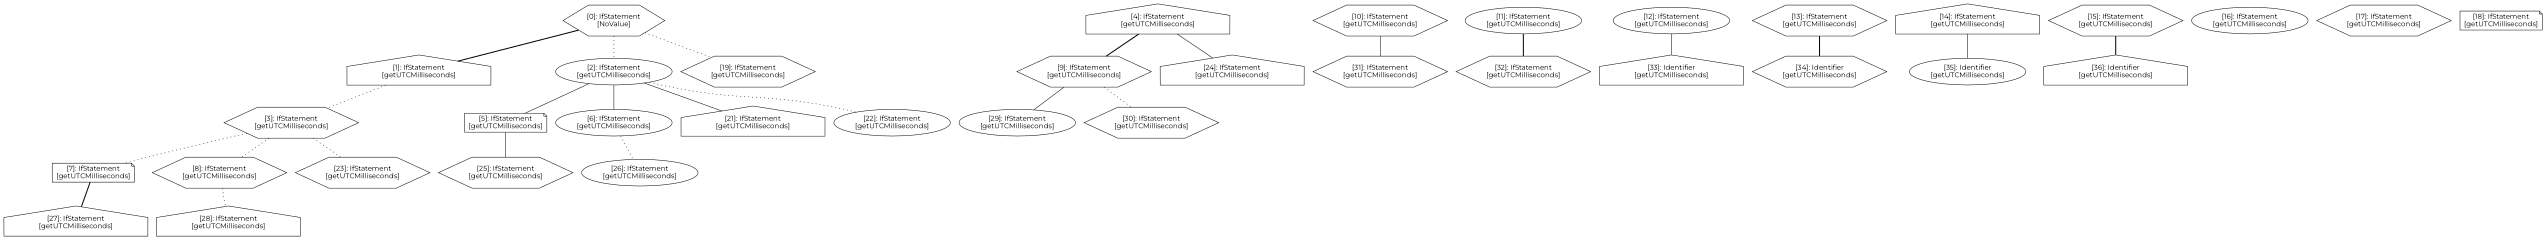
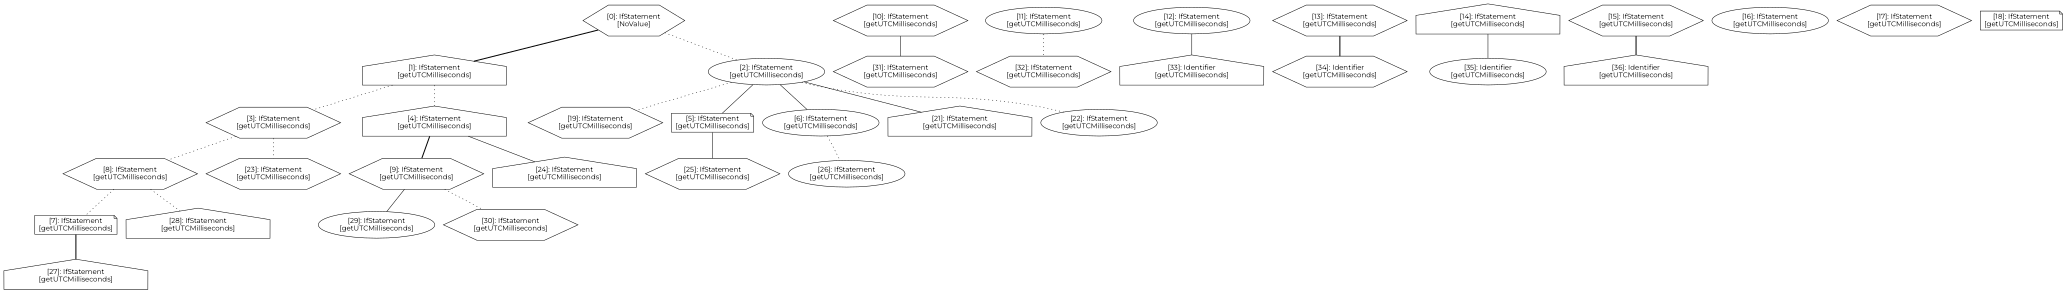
edge "[0]: IfStatement [NoValue]" -- "[19]: IfStatement [getUTCMilliseconds]": now "[2]: IfStatement [getUTCMilliseconds]" -- "[19]: IfStatement [getUTCMilliseconds]"
edge "[11]: IfStatement [getUTCMilliseconds]" -- "[32]: IfStatement [getUTCMilliseconds]": style bold -> dotted
edge "[1]: IfStatement [getUTCMilliseconds]" -- "[4]: IfStatement [getUTCMilliseconds]": added
edge "[3]: IfStatement [getUTCMilliseconds]" -- "[7]: IfStatement [getUTCMilliseconds]": now "[8]: IfStatement [getUTCMilliseconds]" -- "[7]: IfStatement [getUTCMilliseconds]"
